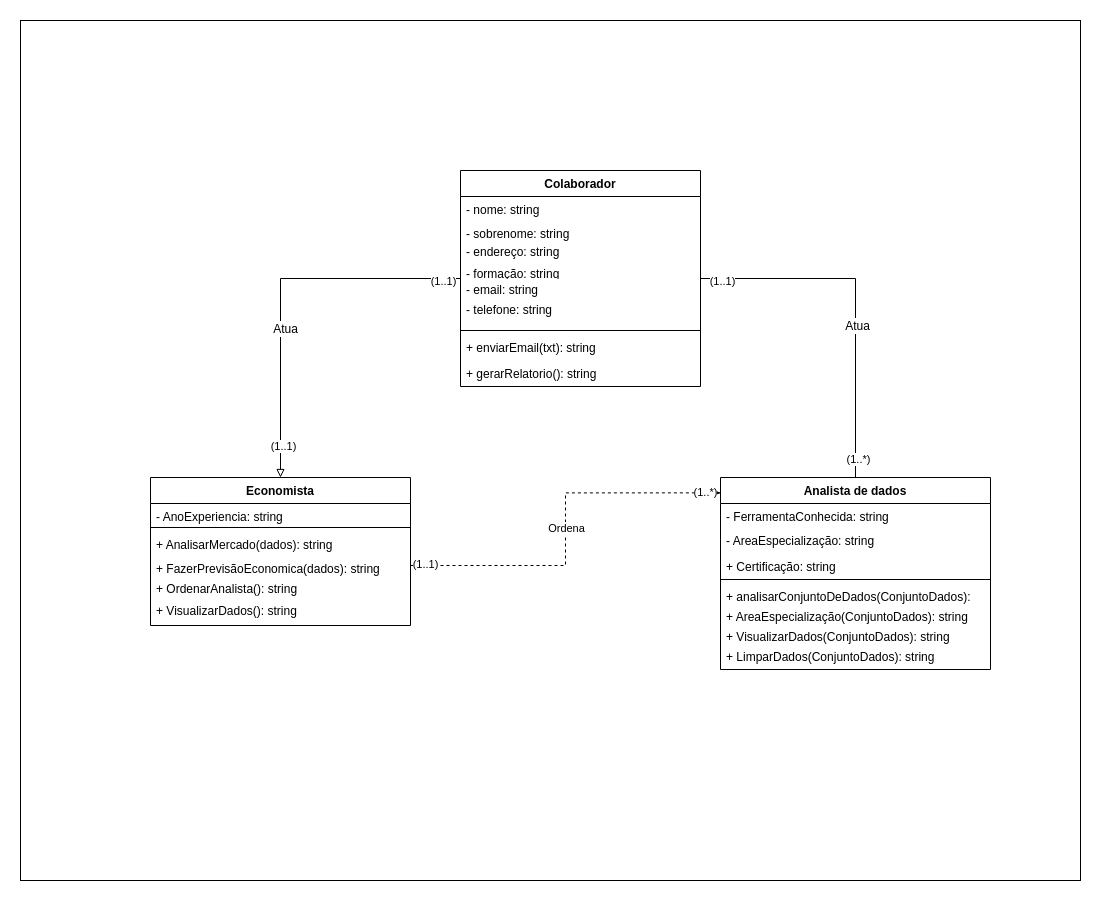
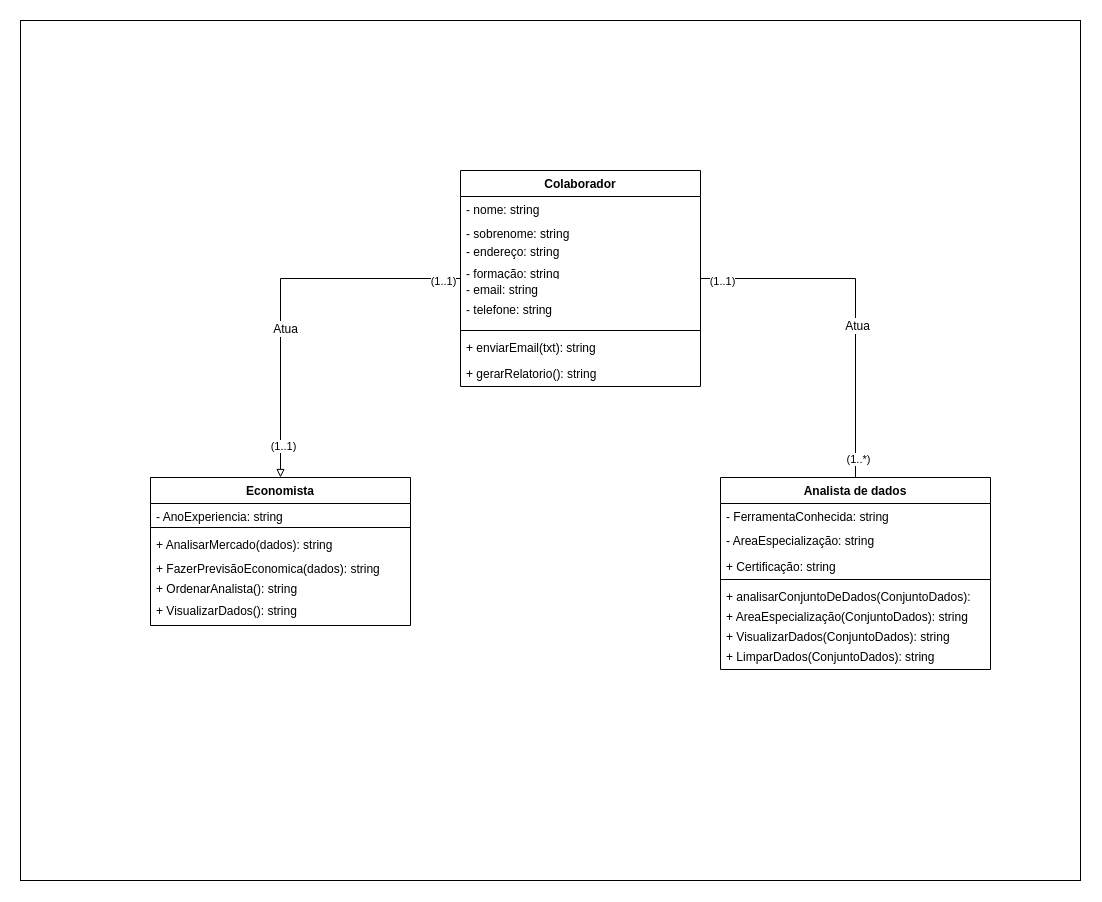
edge "+ FazerPrevisãoEconomica(dados): string" -> "Analista de dados": removed, labels "(1..1)", "Ordena", "(1..*)"
